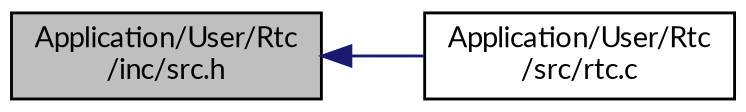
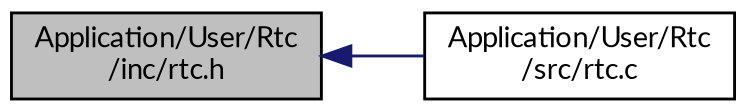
node "Application/User/Rtc /inc/src.h": label "Application/User/Rtc /inc/src.h" -> "Application/User/Rtc /inc/rtc.h"
